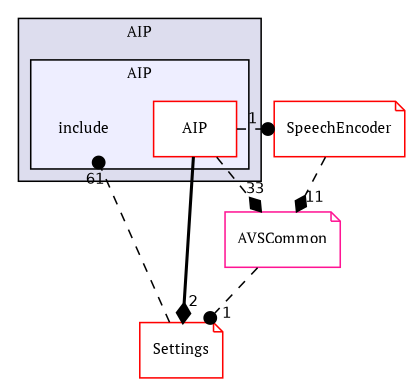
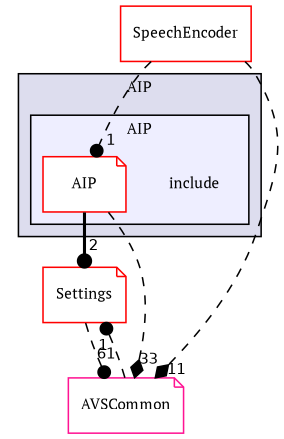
node "AIP": shape box -> note
edge "AIP" -> "SpeechEncoder": reversed
node "SpeechEncoder": shape note -> box
edge "AIP" -> "Settings": arrowhead diamond -> dot
edge "Settings" -> "include": now "Settings" -> "AVSCommon"
